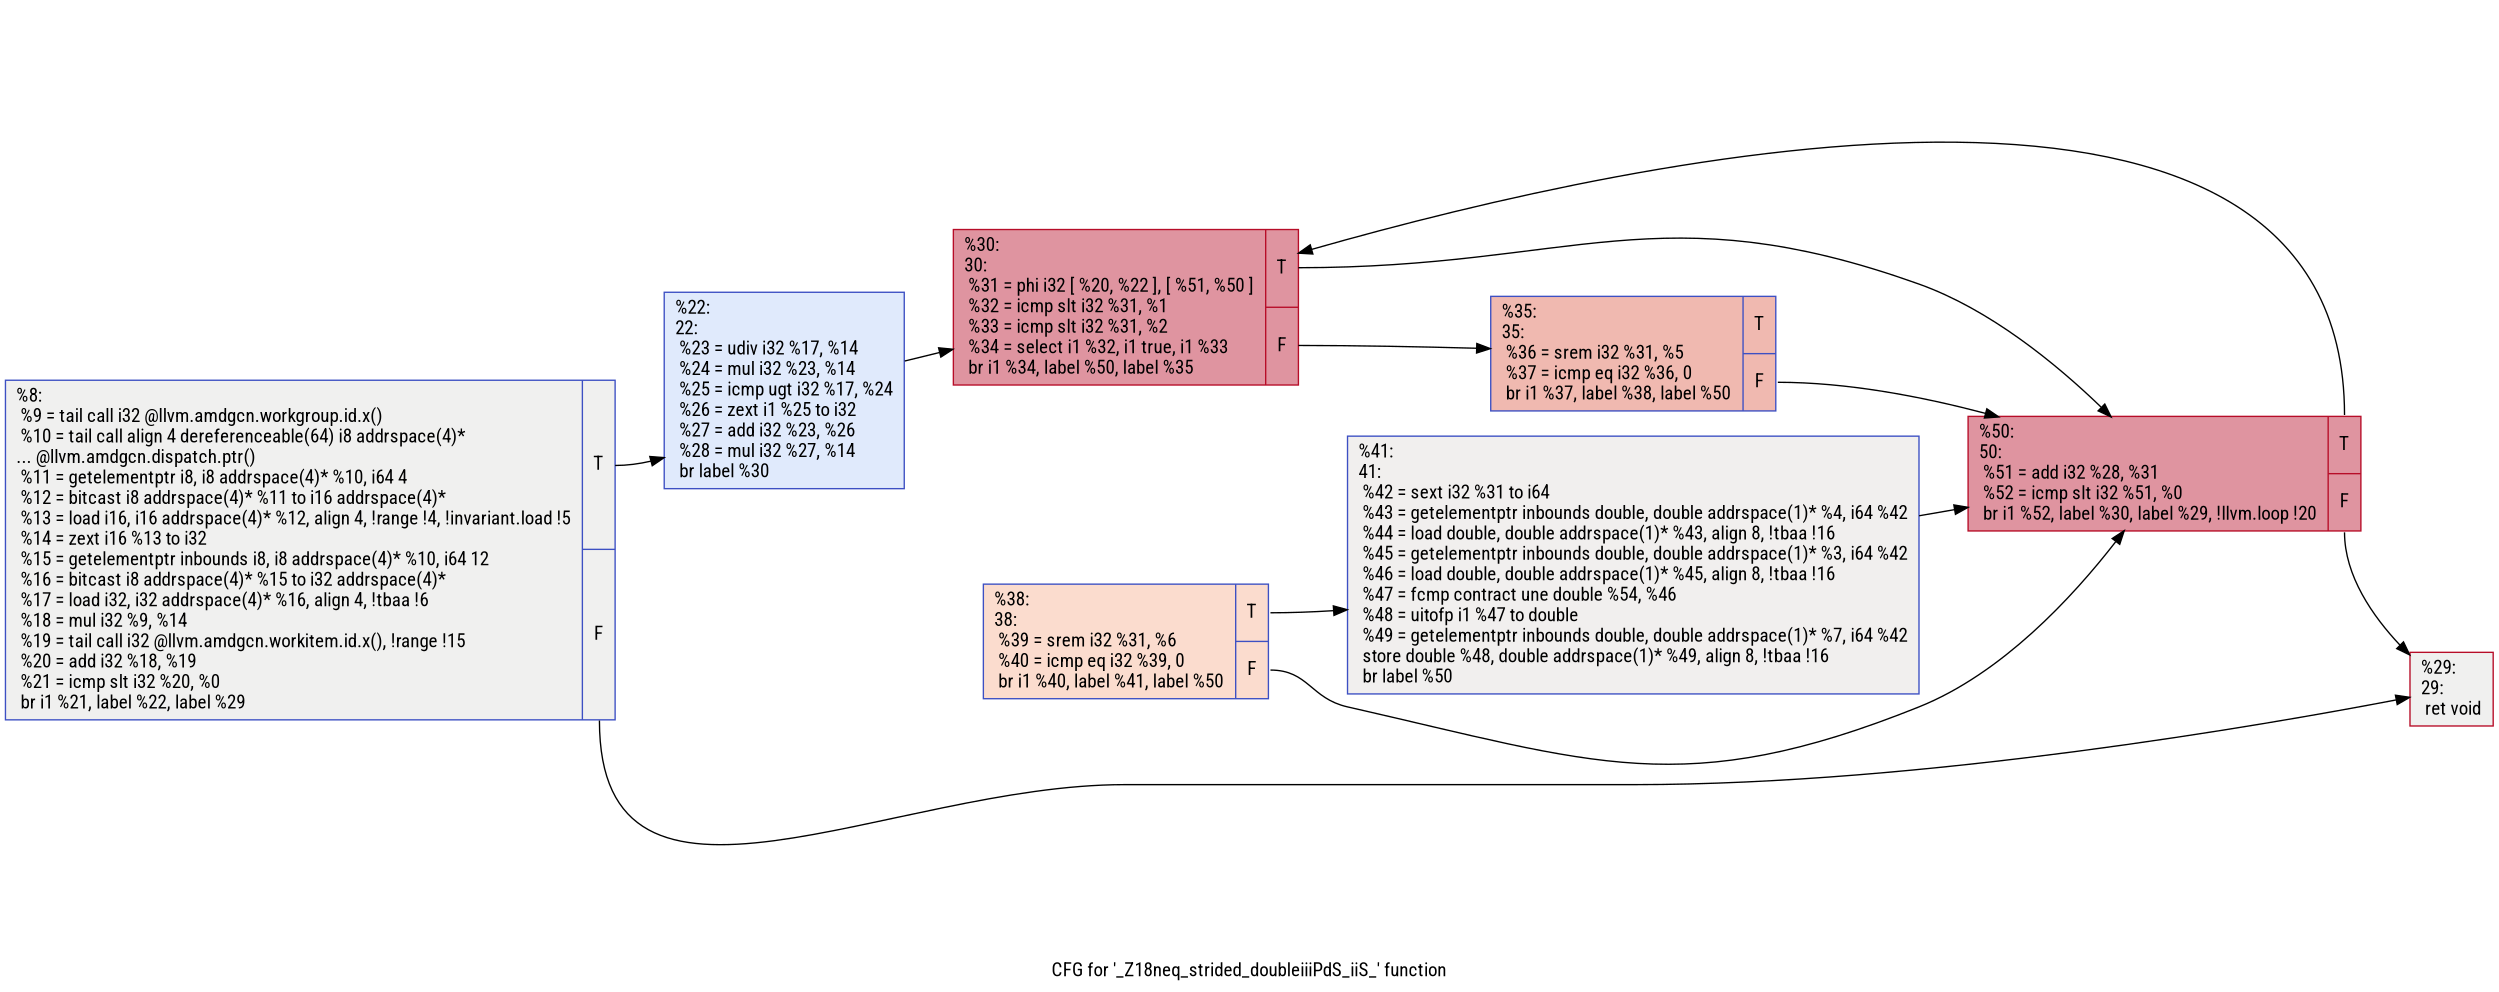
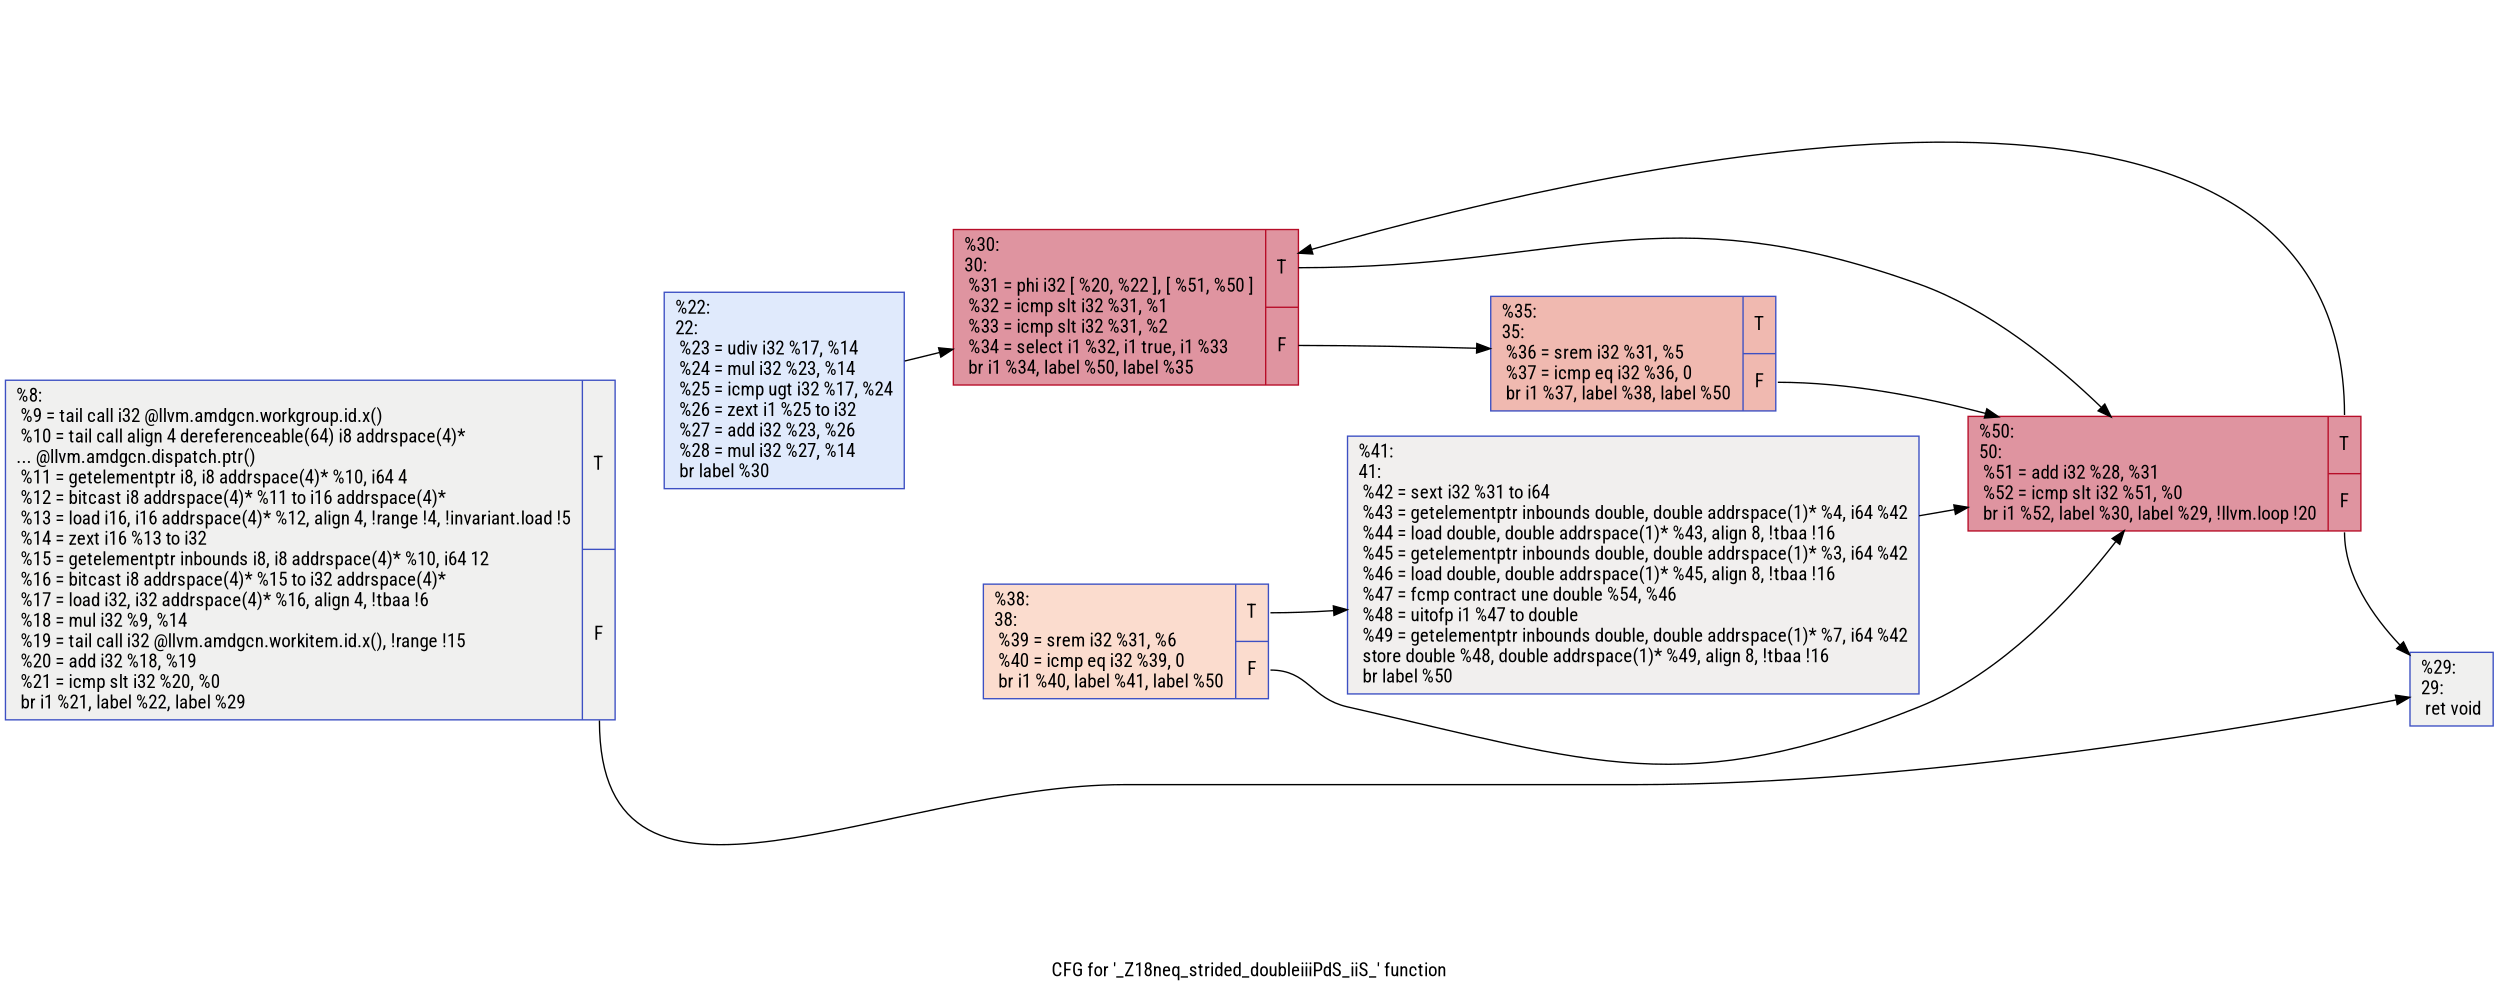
edge "%8:" -> "%22:": removed
node "%29:": color #b70d28ff -> #3d50c3ff
